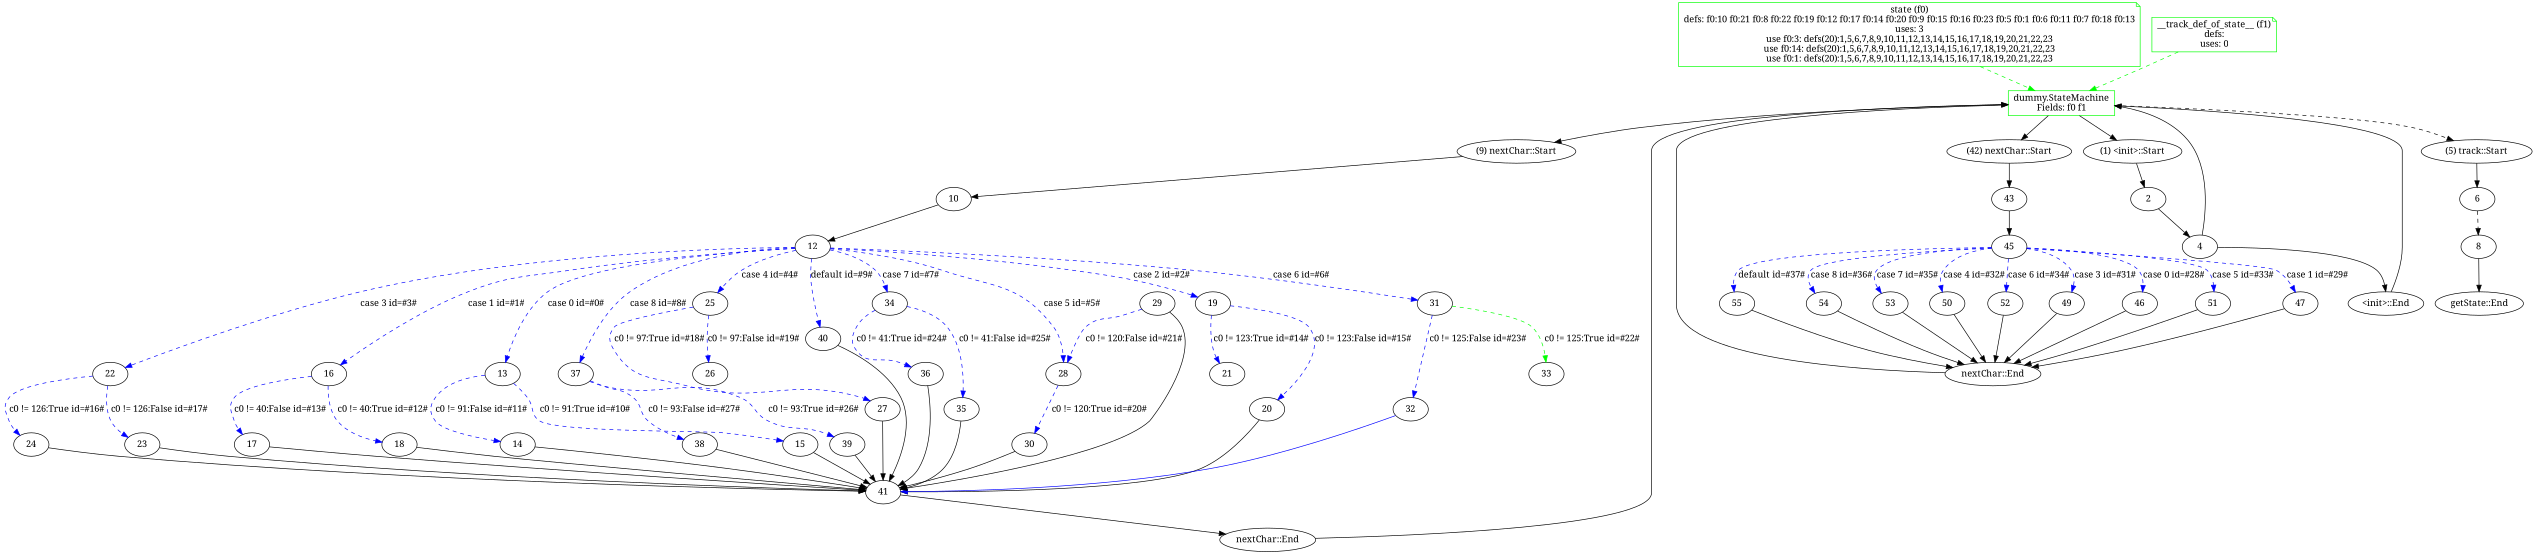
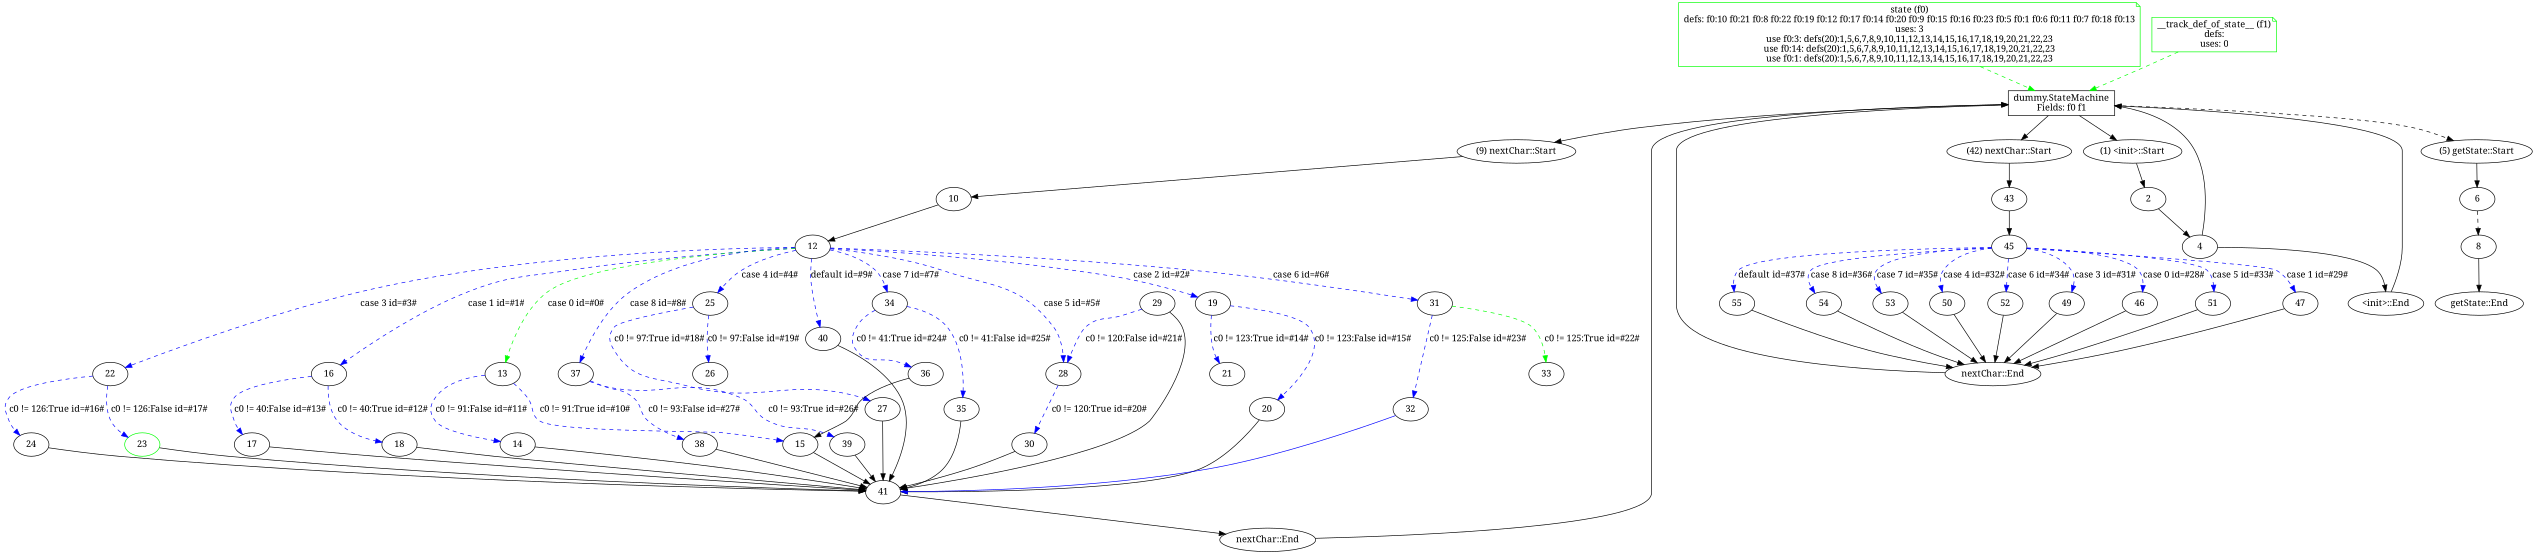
node "dummy.StateMachine Fields: f0 f1": color green -> black
node "(5) track::Start": label "(5) track::Start" -> "(5) getState::Start"
edge "12" -> "13": color blue -> green
edge "36" -> "41": now "36" -> "15"
node "23": color black -> green
